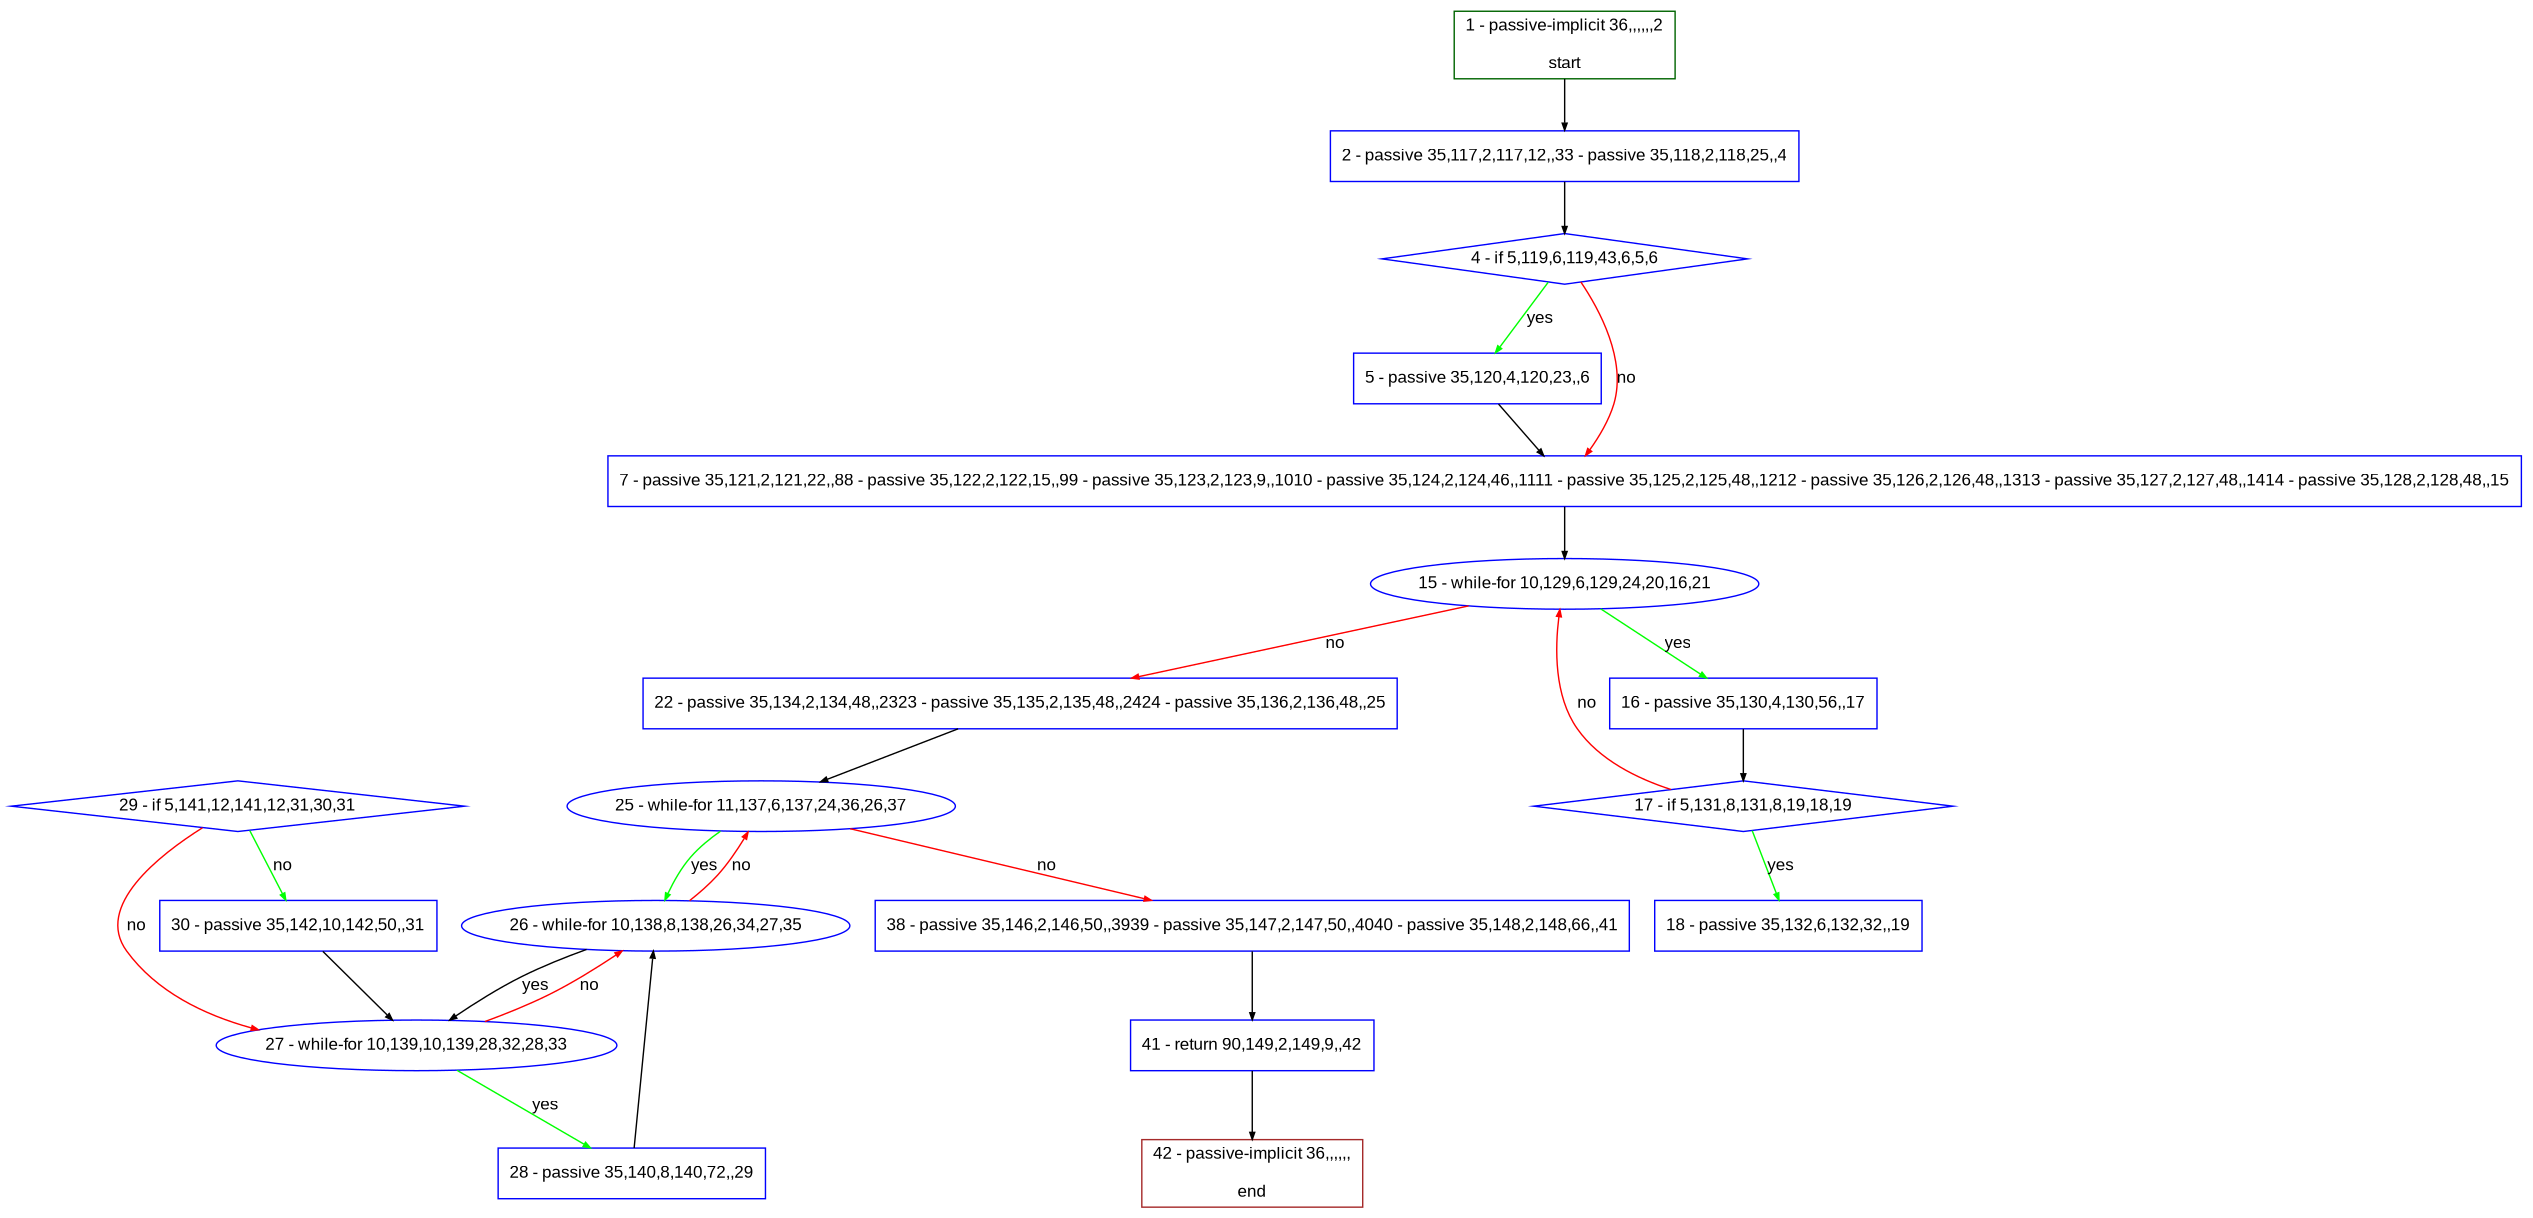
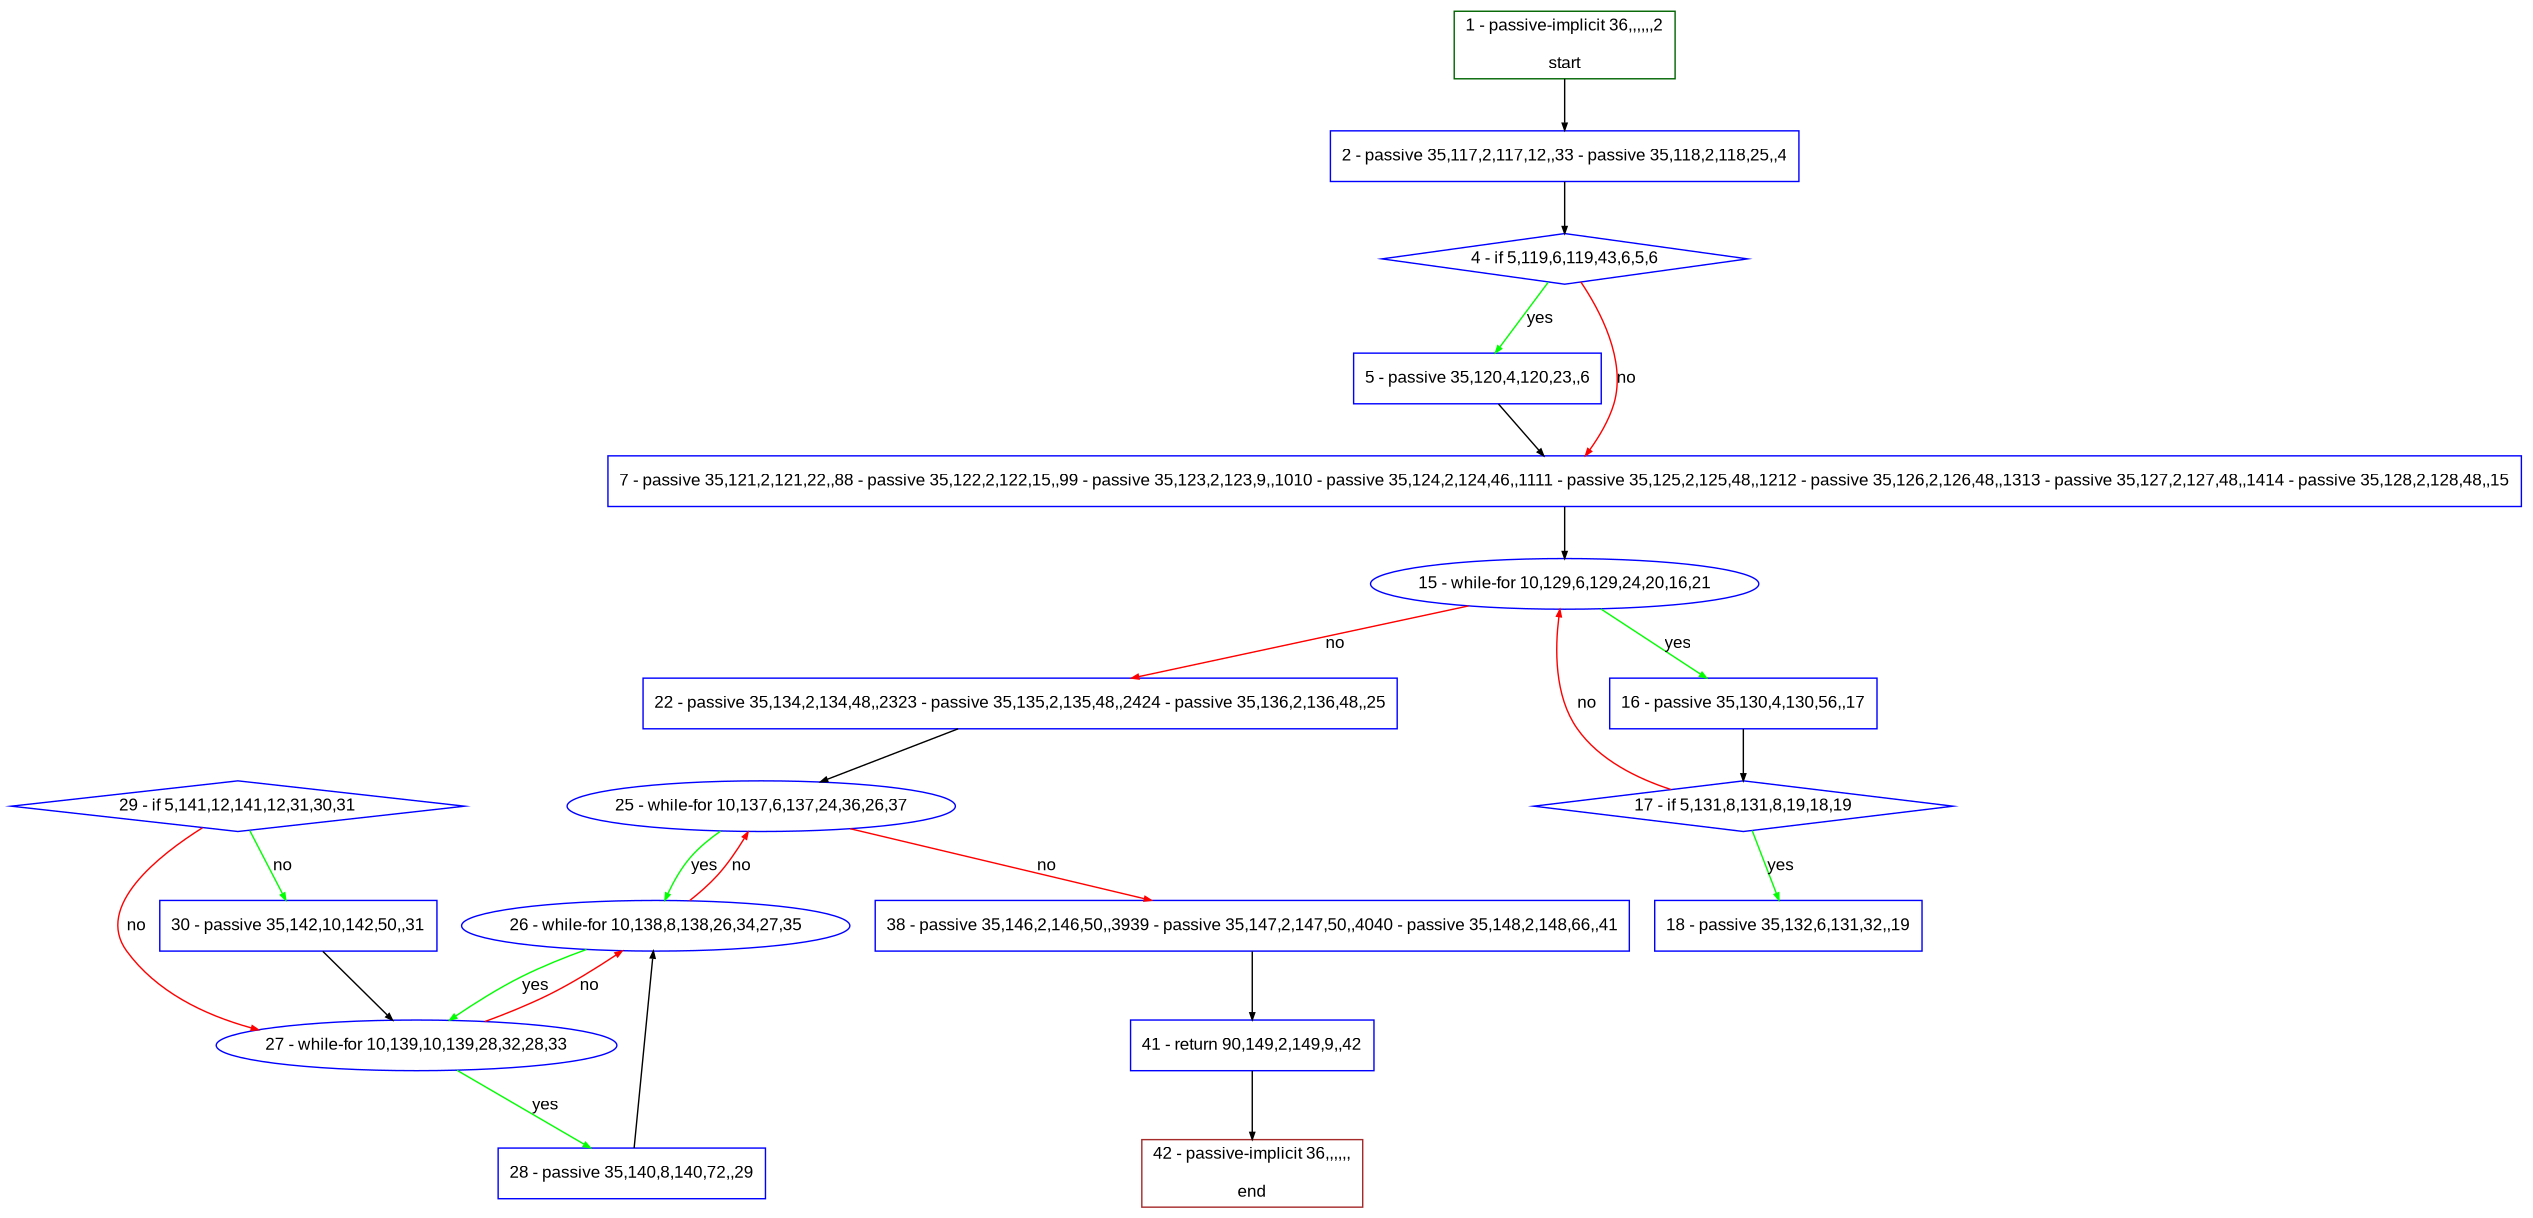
node "25 - while-for 11,137,6,137,24,36,26,37": label "25 - while-for 11,137,6,137,24,36,26,37" -> "25 - while-for 10,137,6,137,24,36,26,37"
node "18 - passive 35,132,6,132,32,,19": label "18 - passive 35,132,6,132,32,,19" -> "18 - passive 35,132,6,131,32,,19"
edge "26 - while-for 10,138,8,138,26,34,27,35" -> "27 - while-for 10,139,10,139,28,32,28,33": color #000000 -> #00ff00
